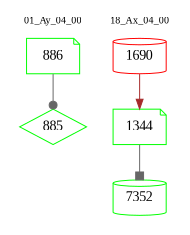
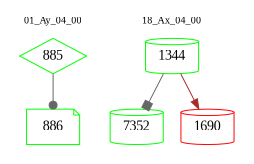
edge "1690" -> "1344": reversed
edge "886" -> "885": reversed
node "1344": shape note -> cylinder
